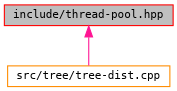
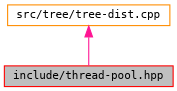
edge "src/tree/tree-dist.cpp" -> "include/thread-pool.hpp": reversed
